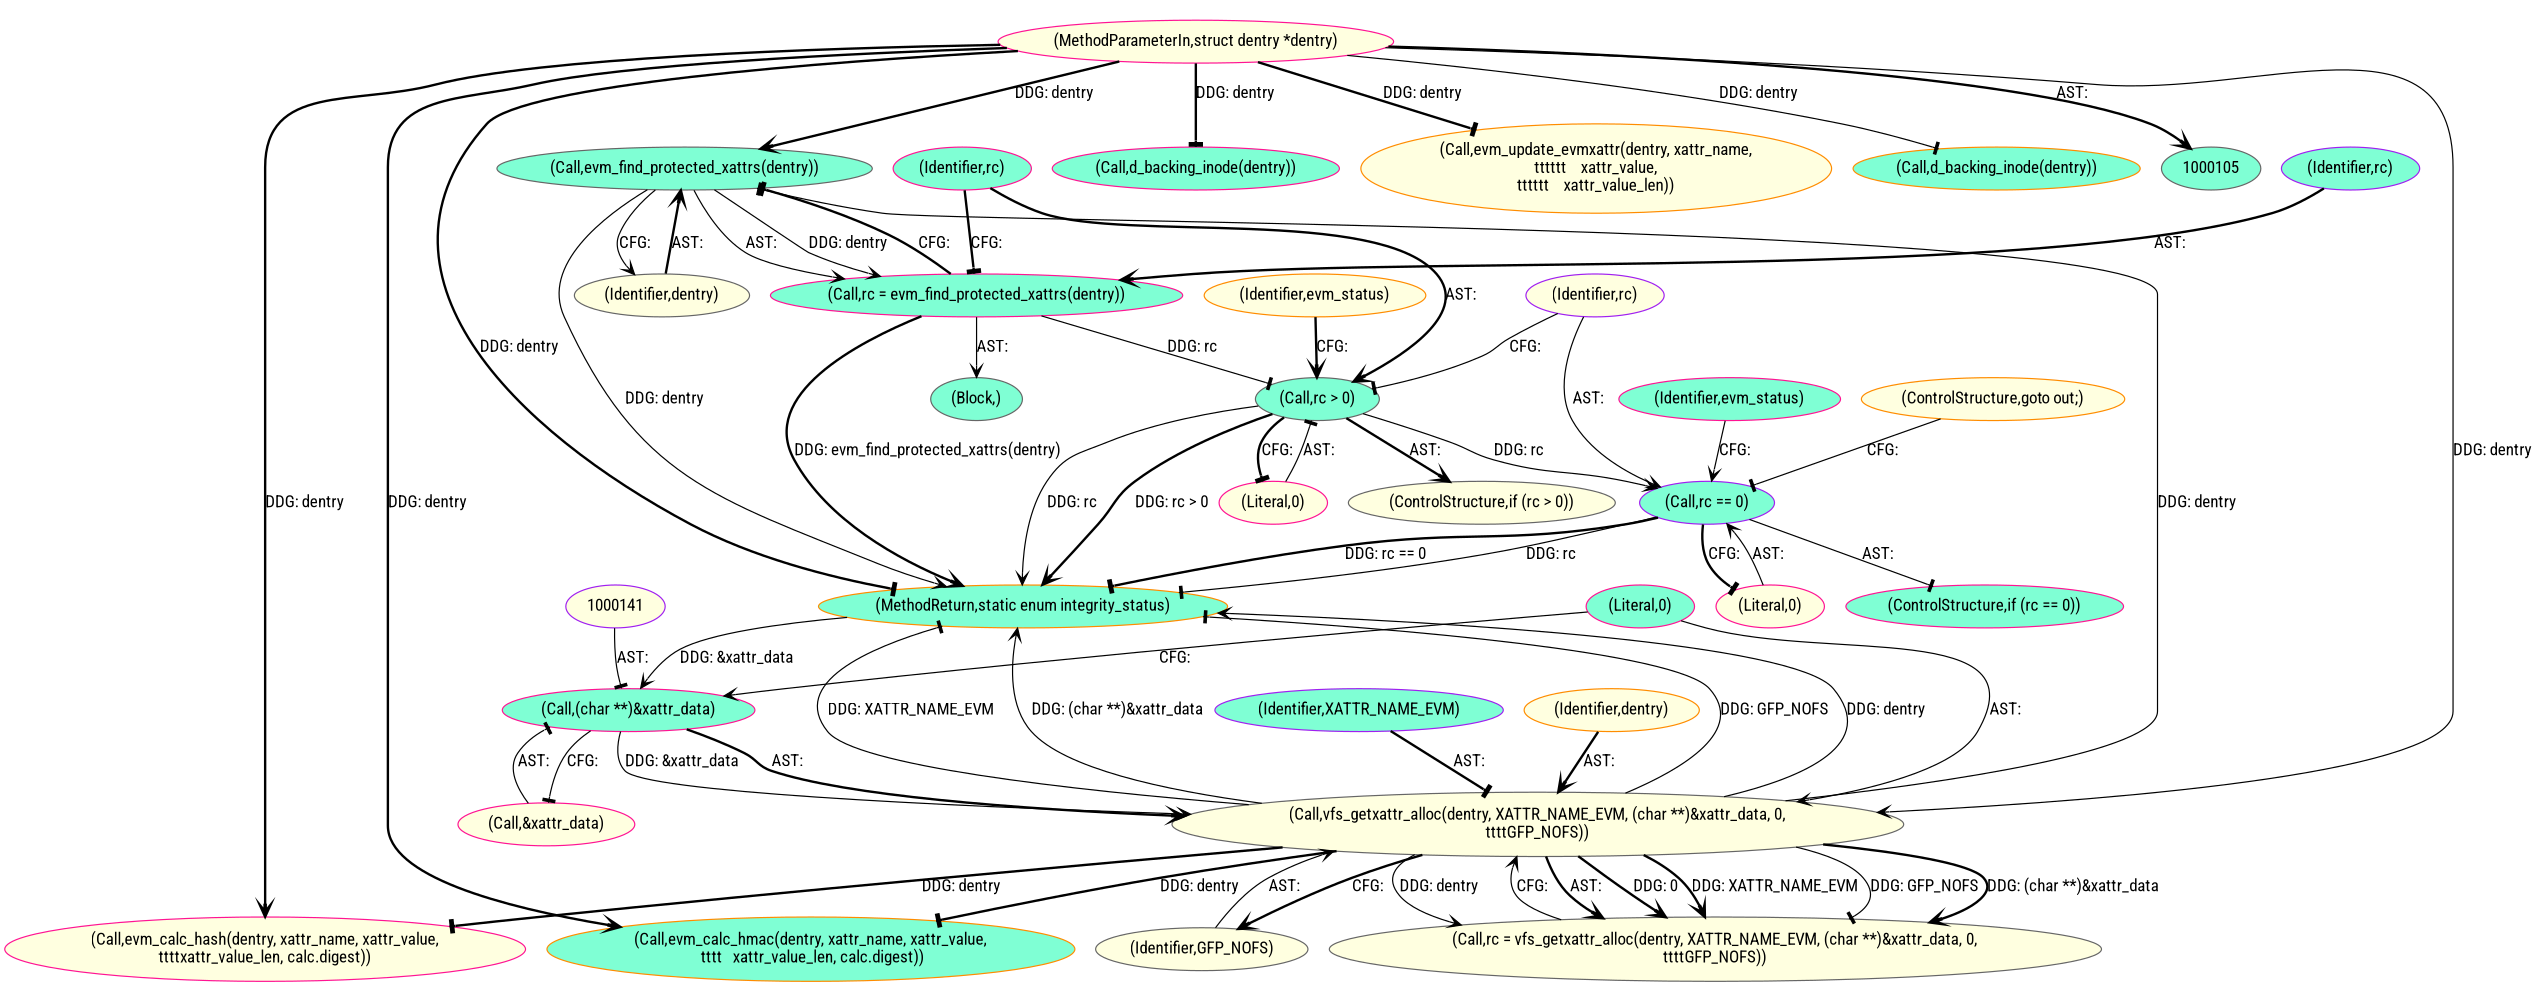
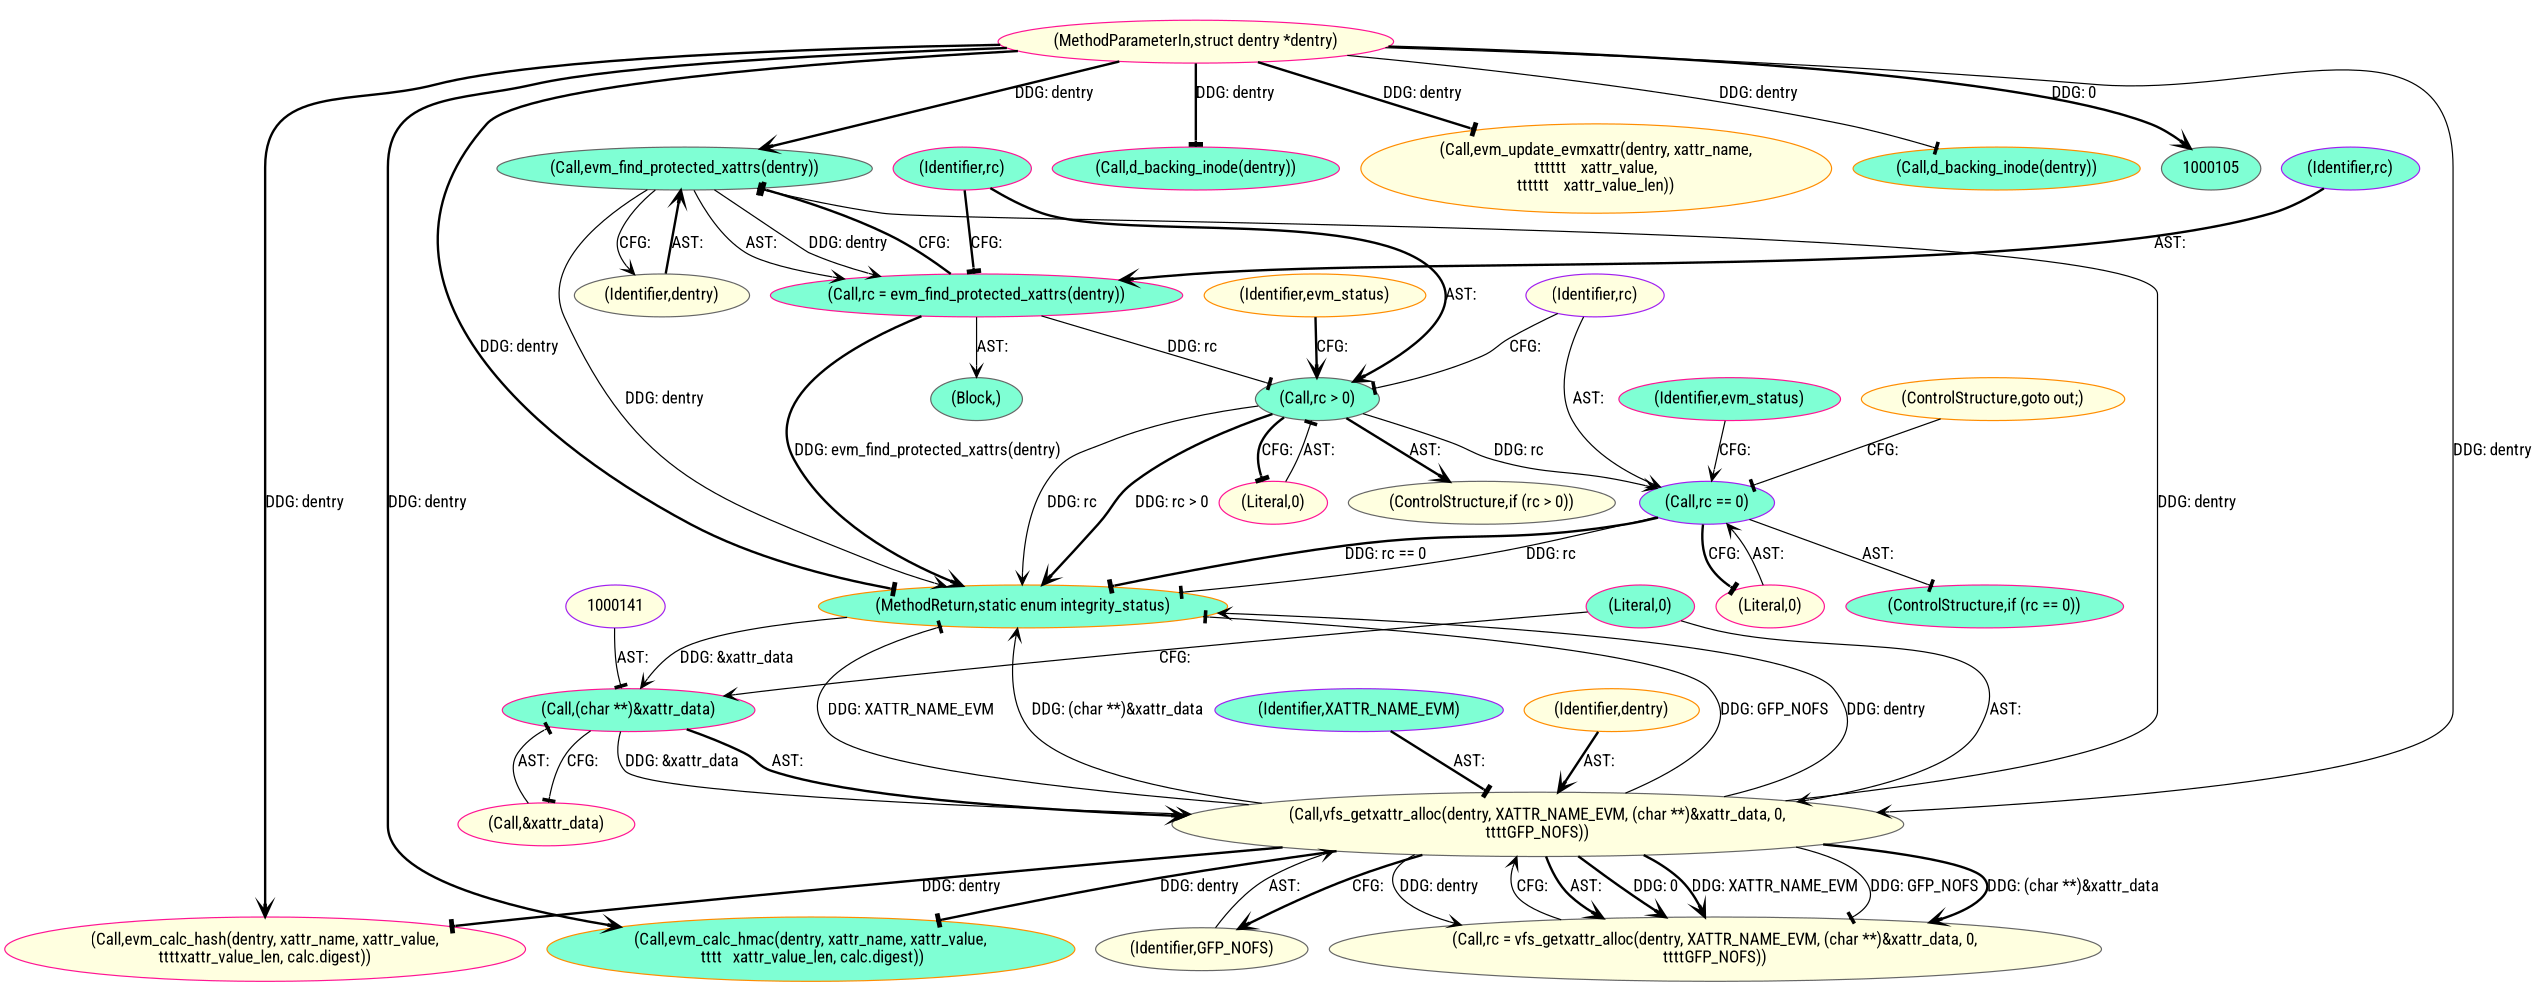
edge "(MethodParameterIn,struct dentry *dentry)" -> "1000105": label "AST: " -> "DDG: 0"
